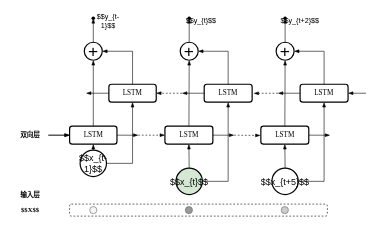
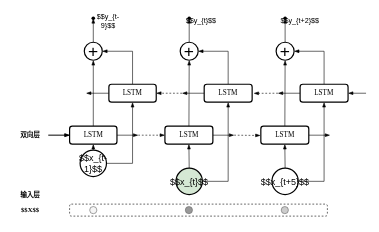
node "$$y_{t-1}$$": label "$$y_{t-1}$$" -> "$$y_{t-9}$$"
